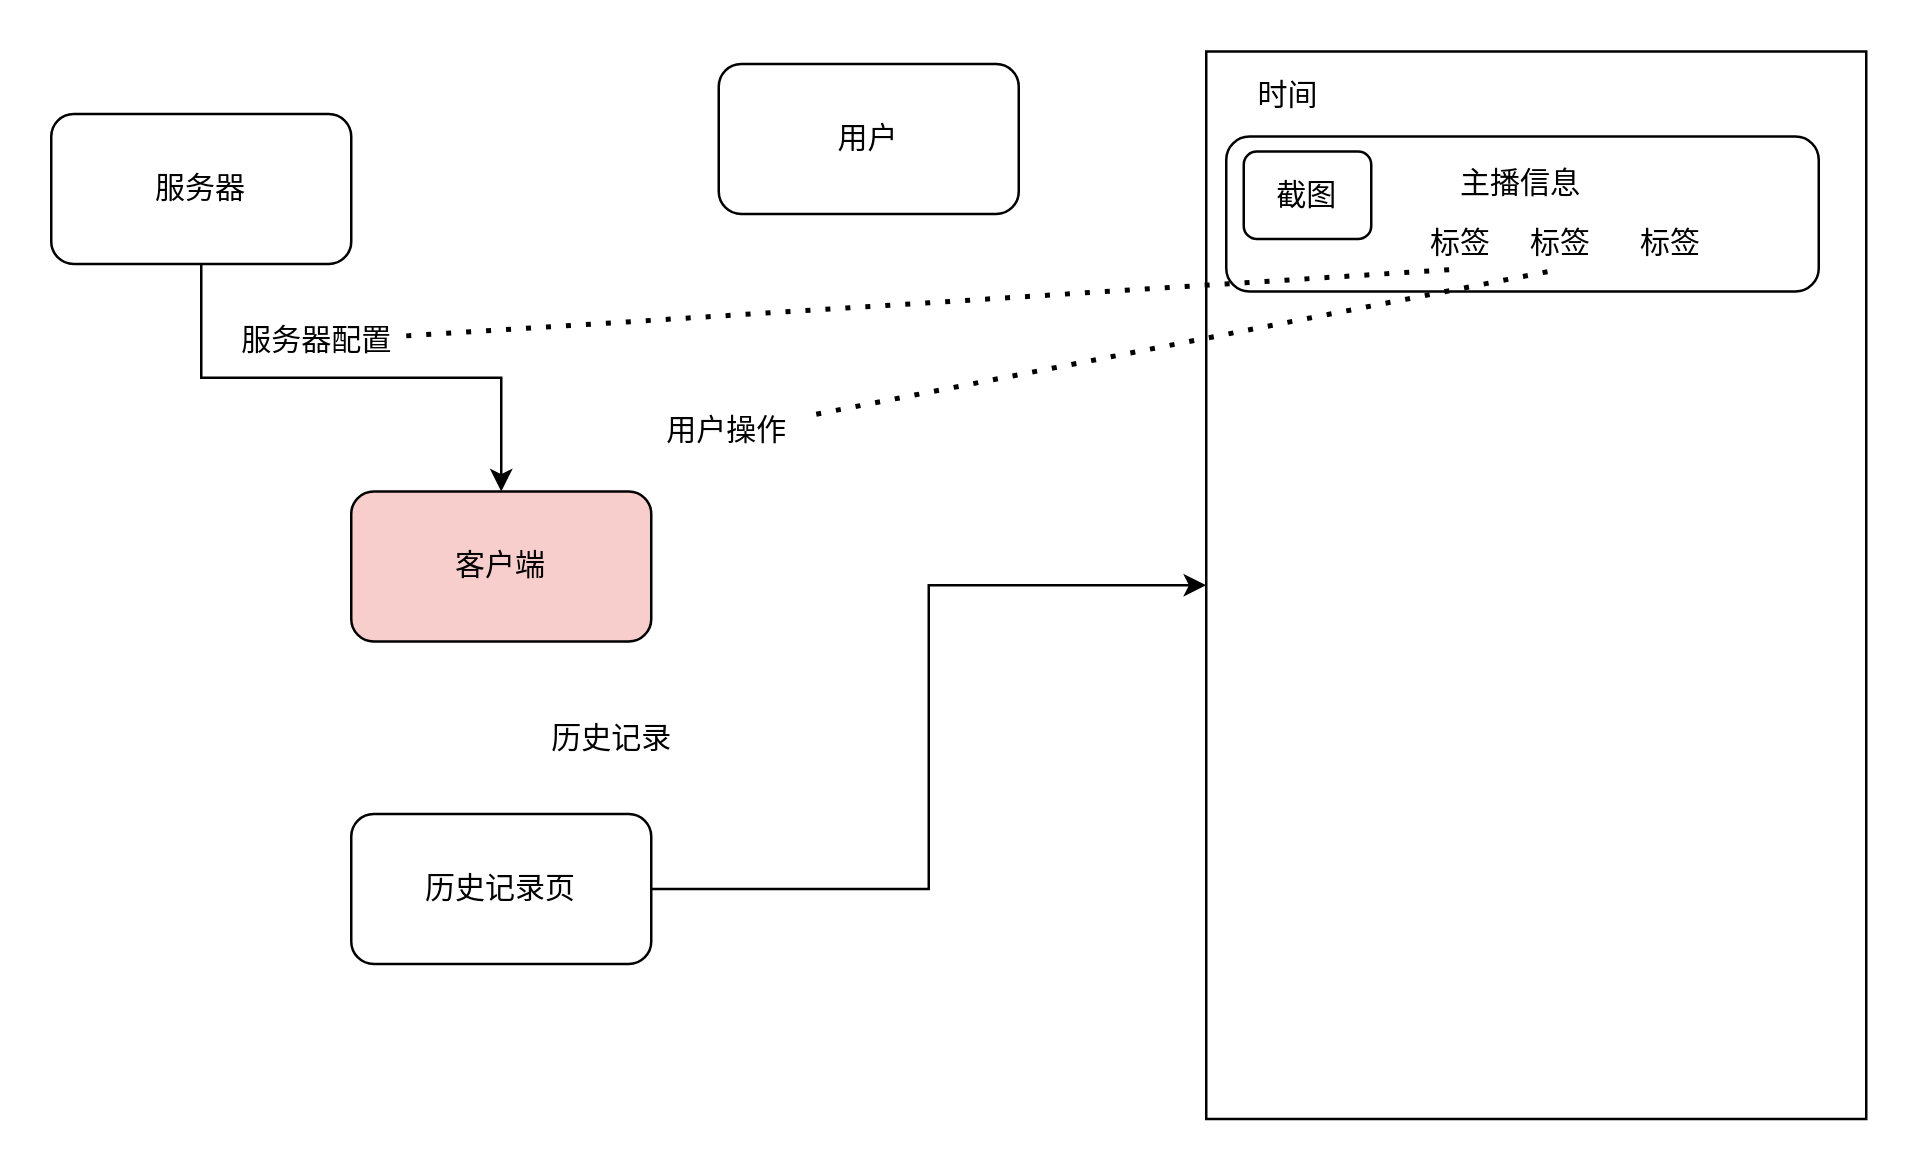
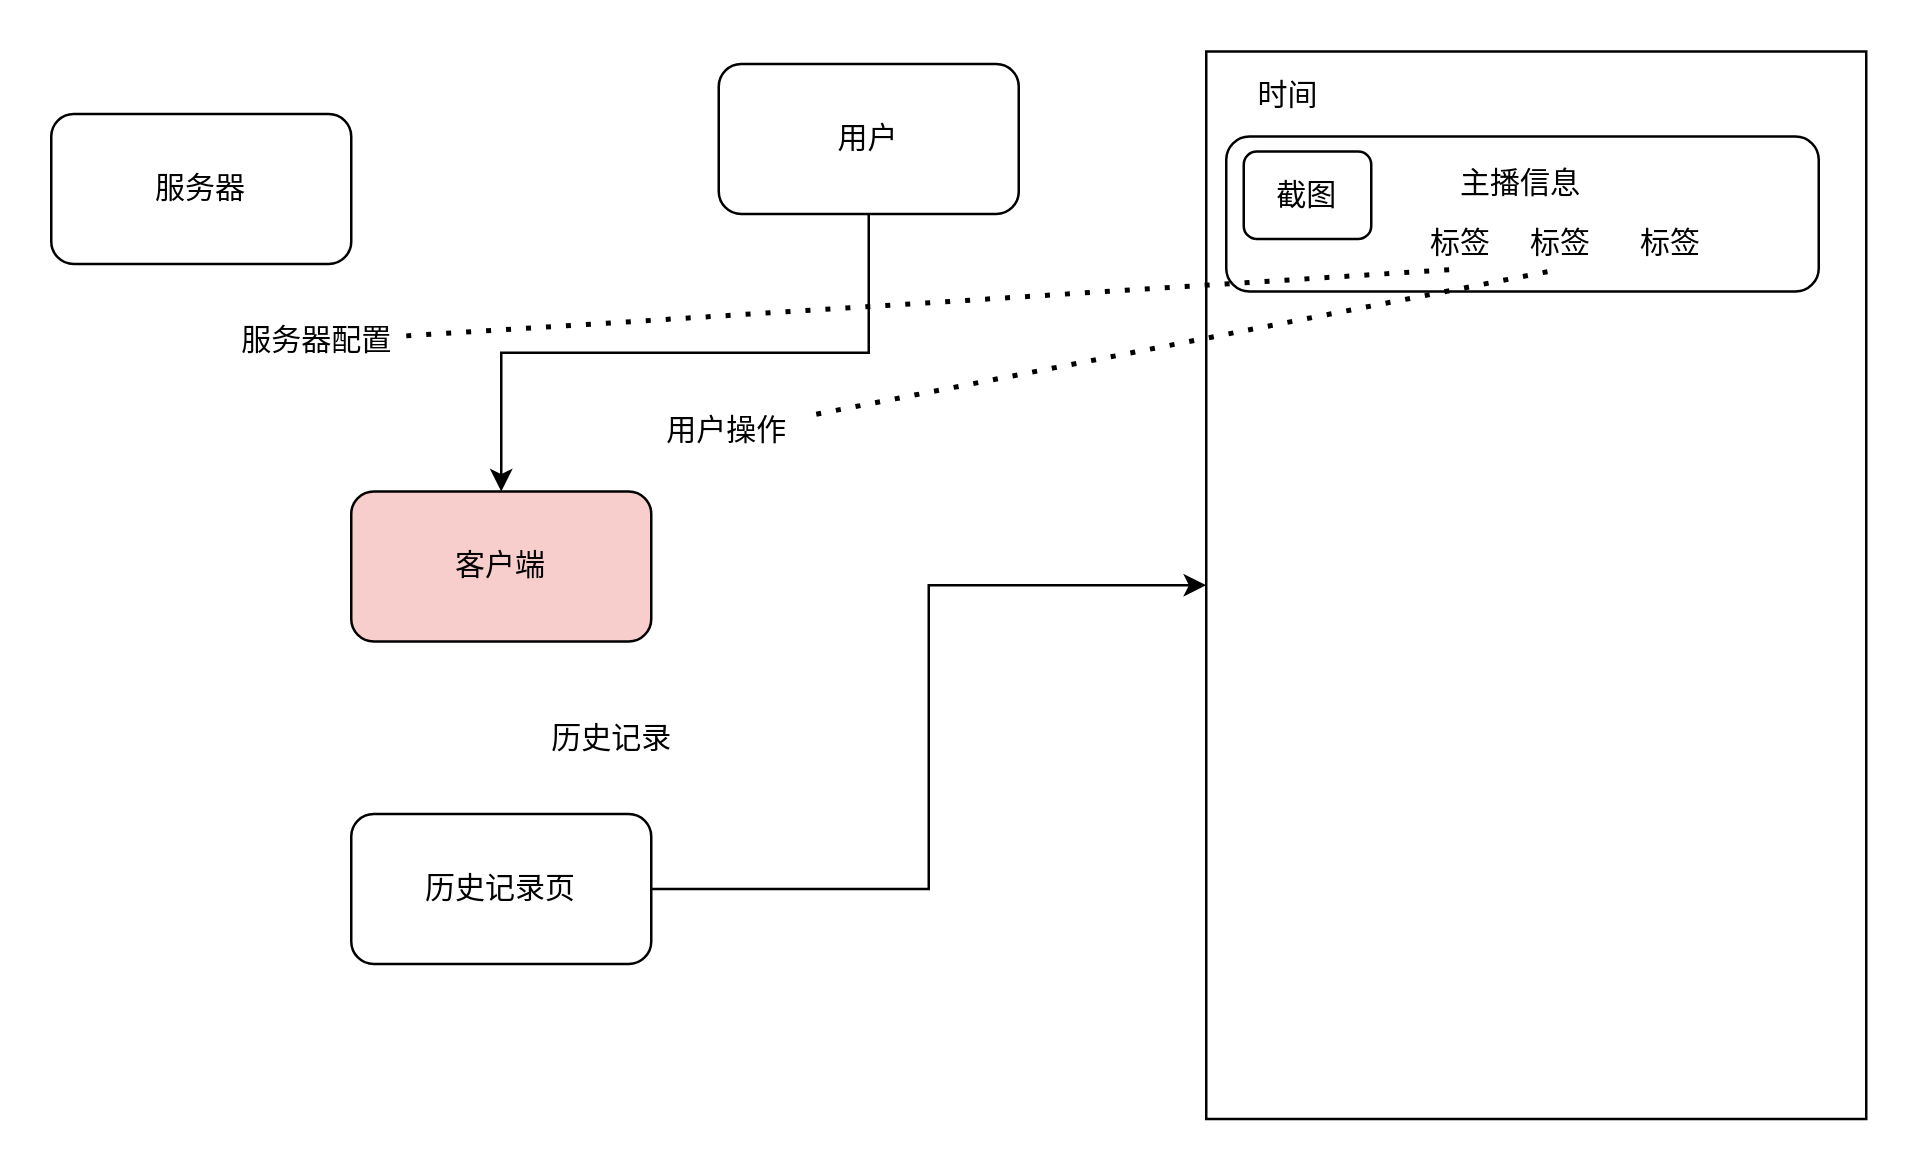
edge "用户" -> "客户端": added
edge "服务器" -> "客户端": removed
